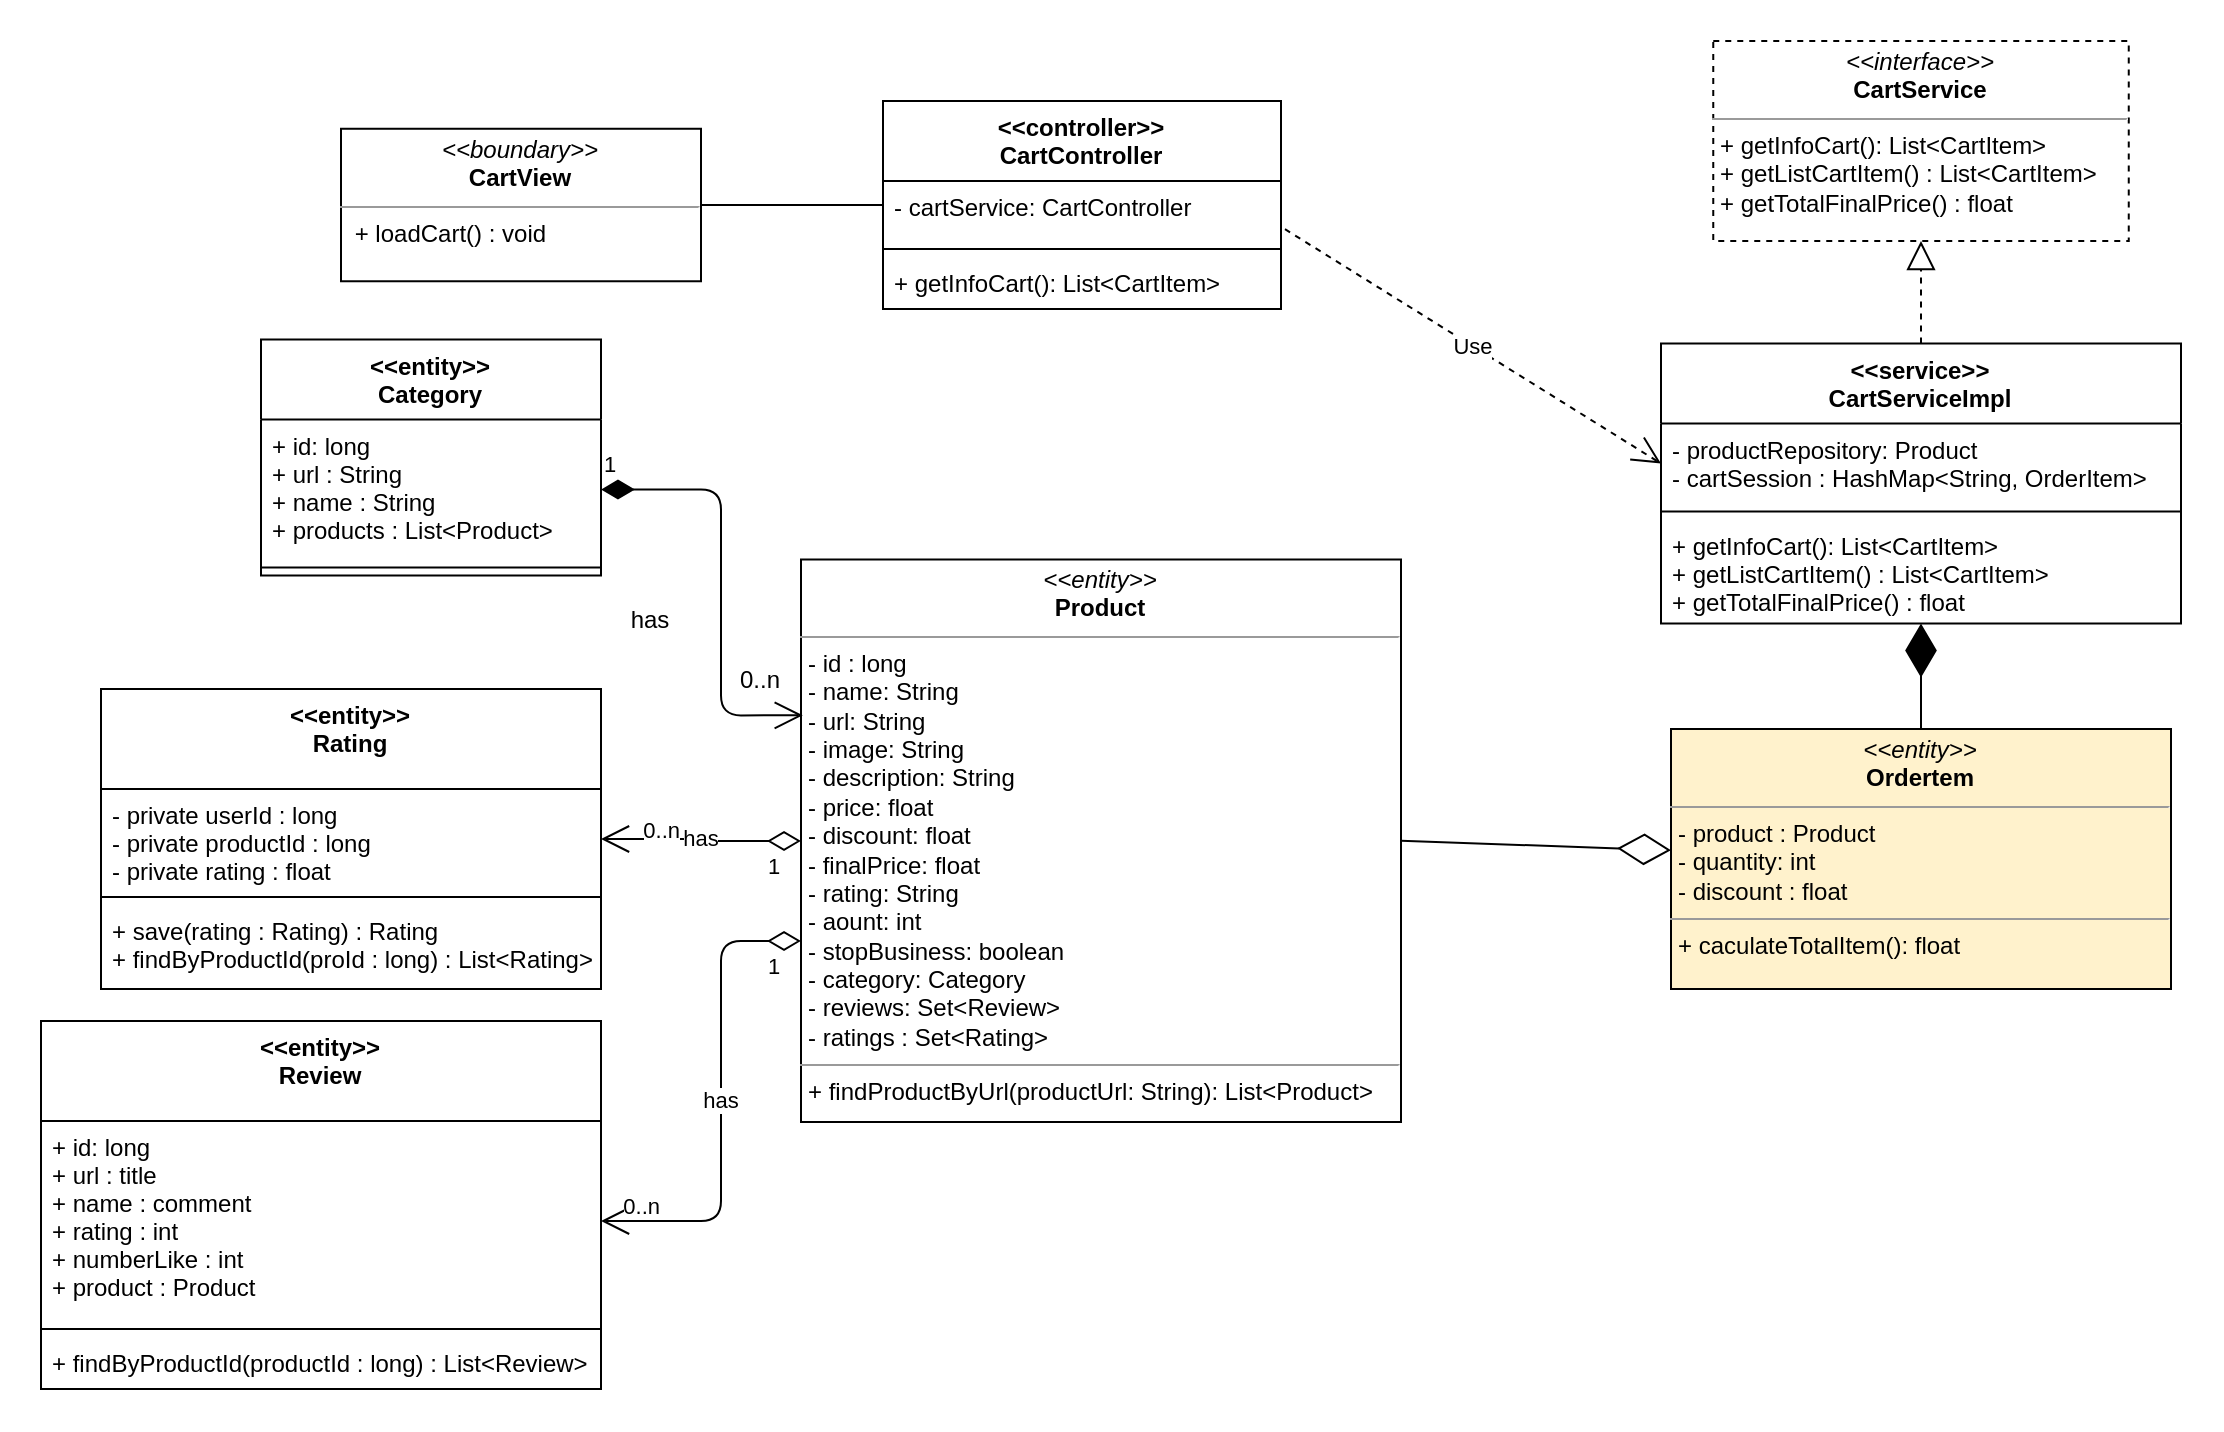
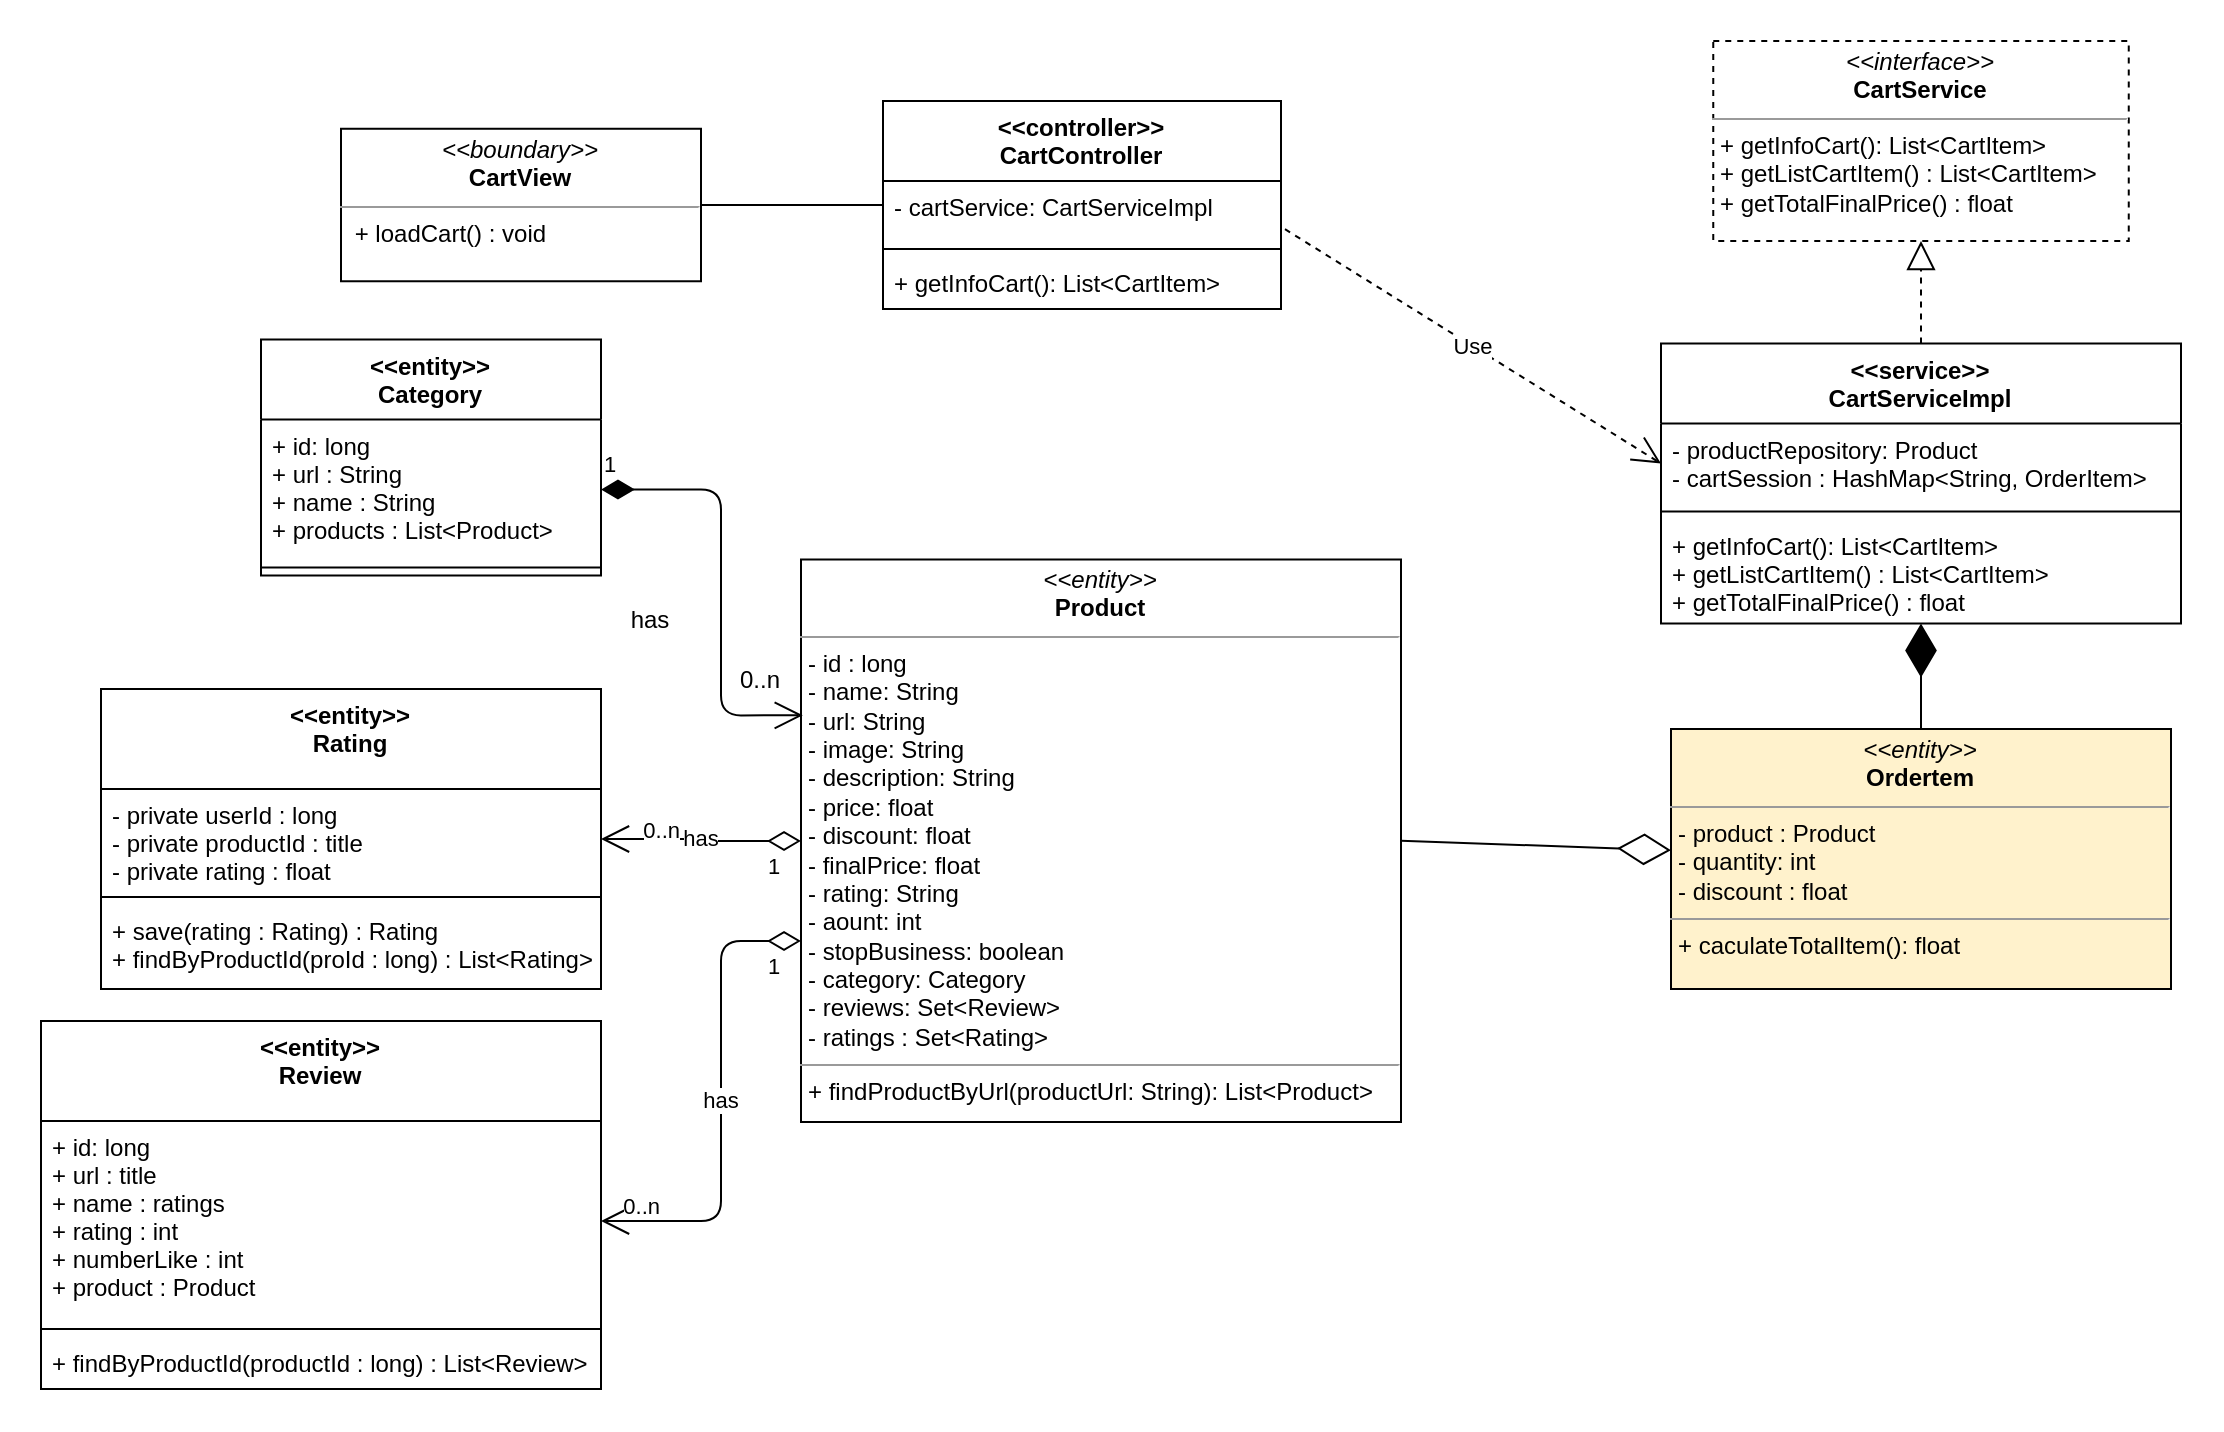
node "- cartService: CartController": label "- cartService: CartController" -> "- cartService: CartServiceImpl"
node "- private userId : long - private productId : long - private rating : float": label "- private userId : long - private productId : long - private rating : float" -> "- private userId : long - private productId : title - private rating : float"
node "+ id: long + url : title + name : comment + rating : int + numberLike : int + product : Product": label "+ id: long + url : title + name : comment + rating : int + numberLike : int + product : Product" -> "+ id: long + url : title + name : ratings + rating : int + numberLike : int + product : Product"
